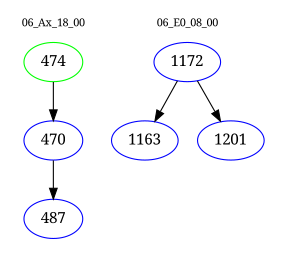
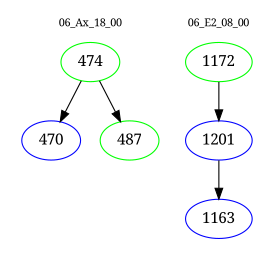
cluster "06_E0_08_00": label "06_E0_08_00" -> "06_E2_08_00"
node "1172": color blue -> green
edge "1172" -> "1163": now "1201" -> "1163"
edge "470" -> "487": now "474" -> "487"
node "487": color blue -> green
